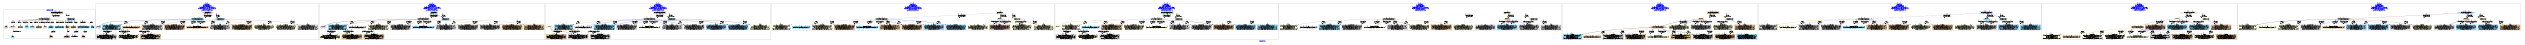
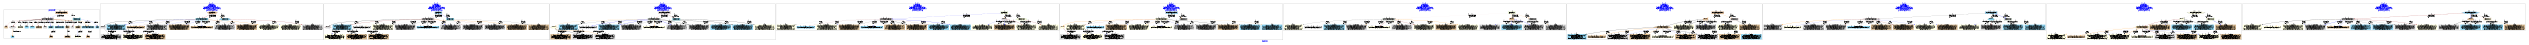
node "id": added
